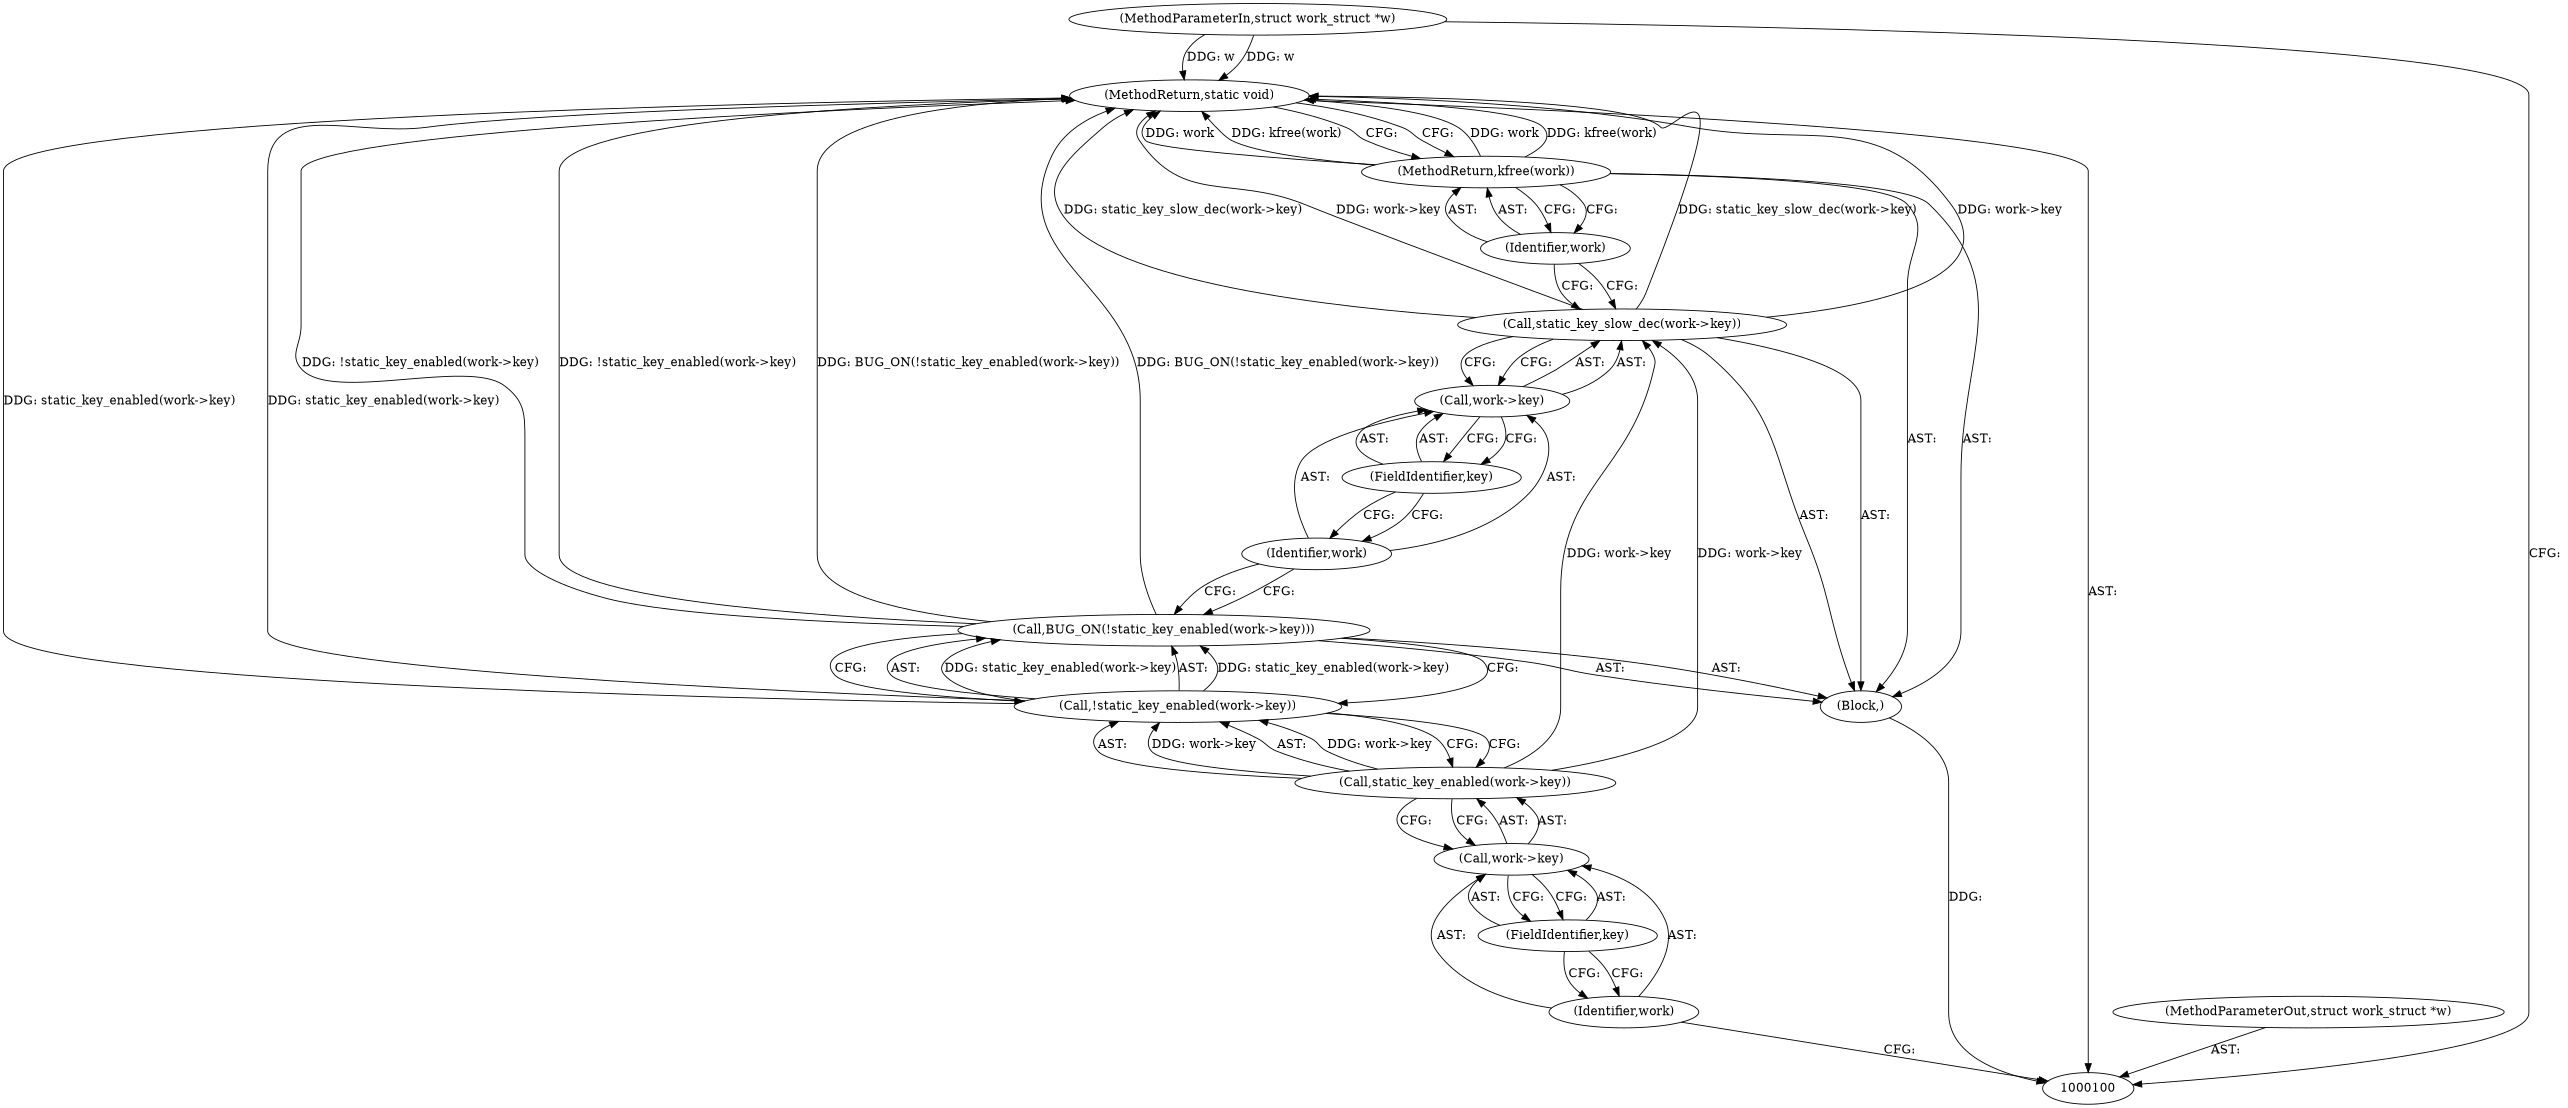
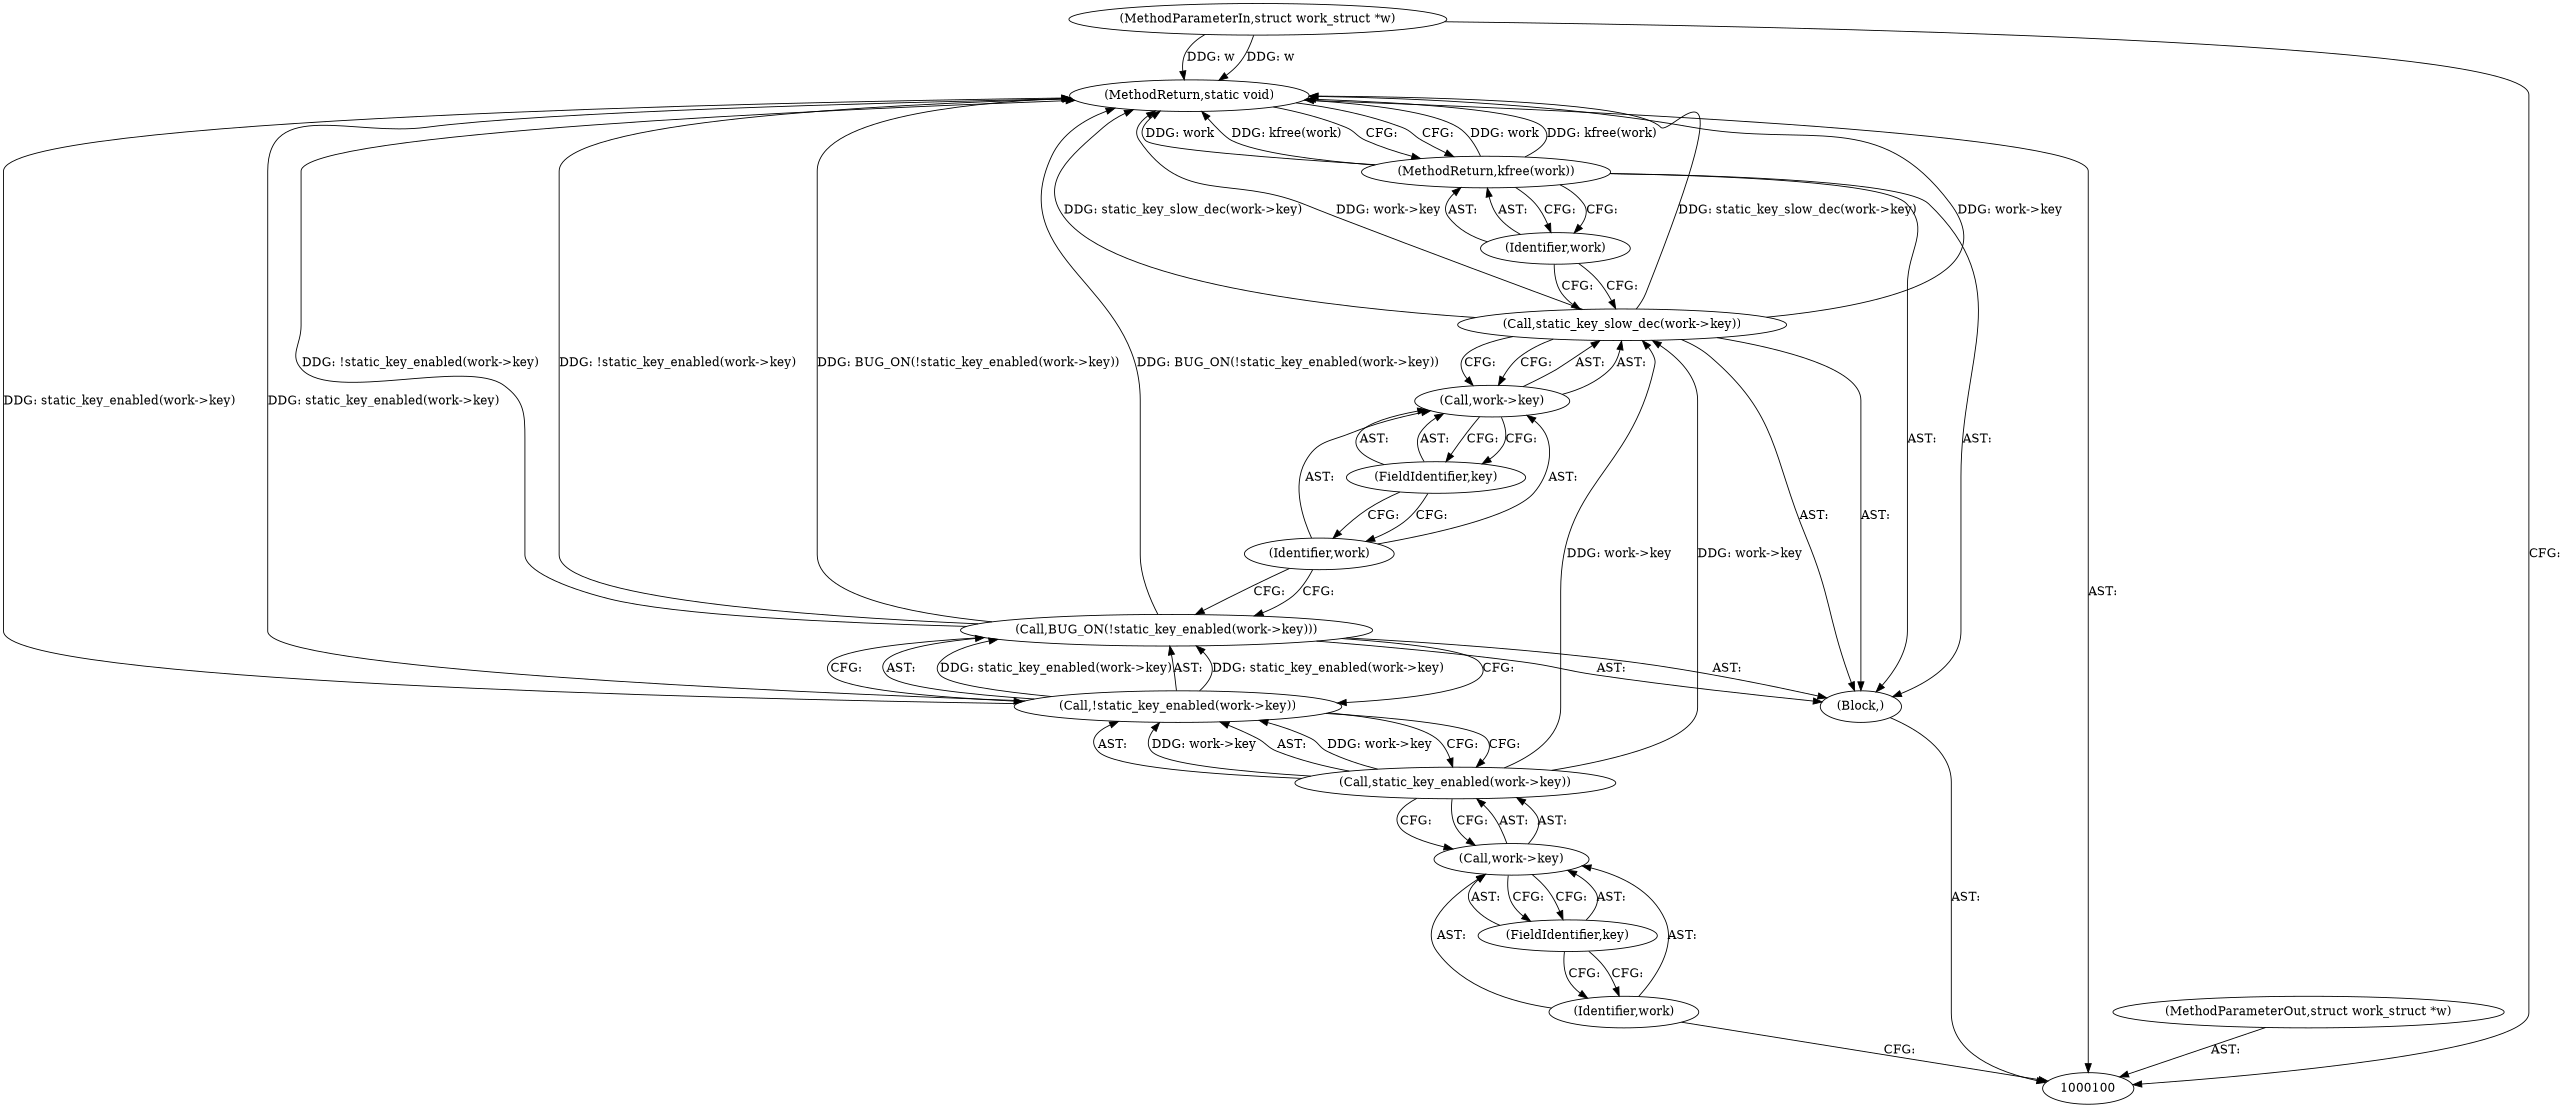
edge "(Block,)" -> "1000100": label "DDG: " -> "AST: "
